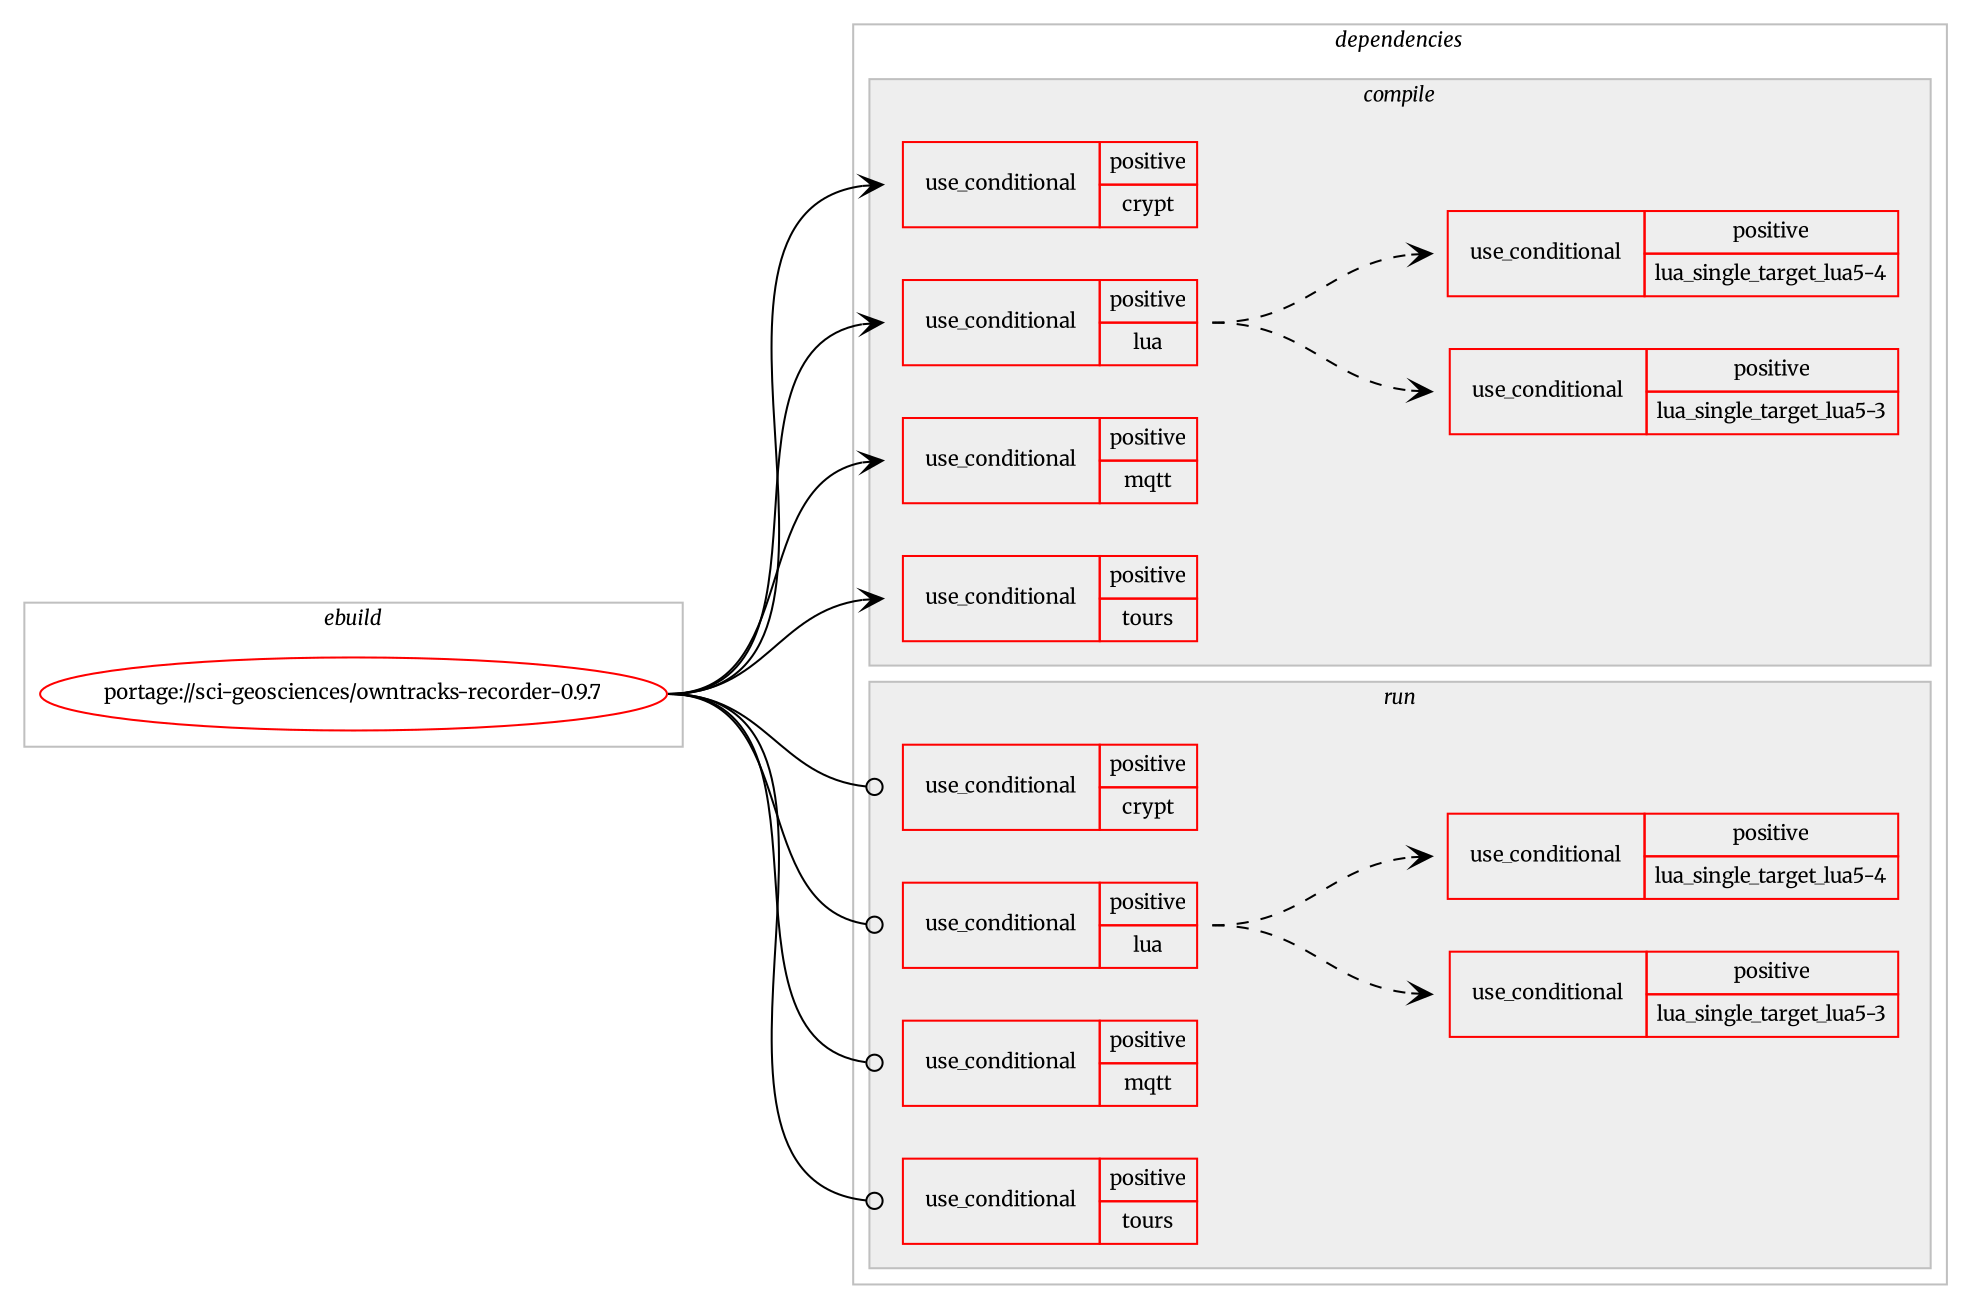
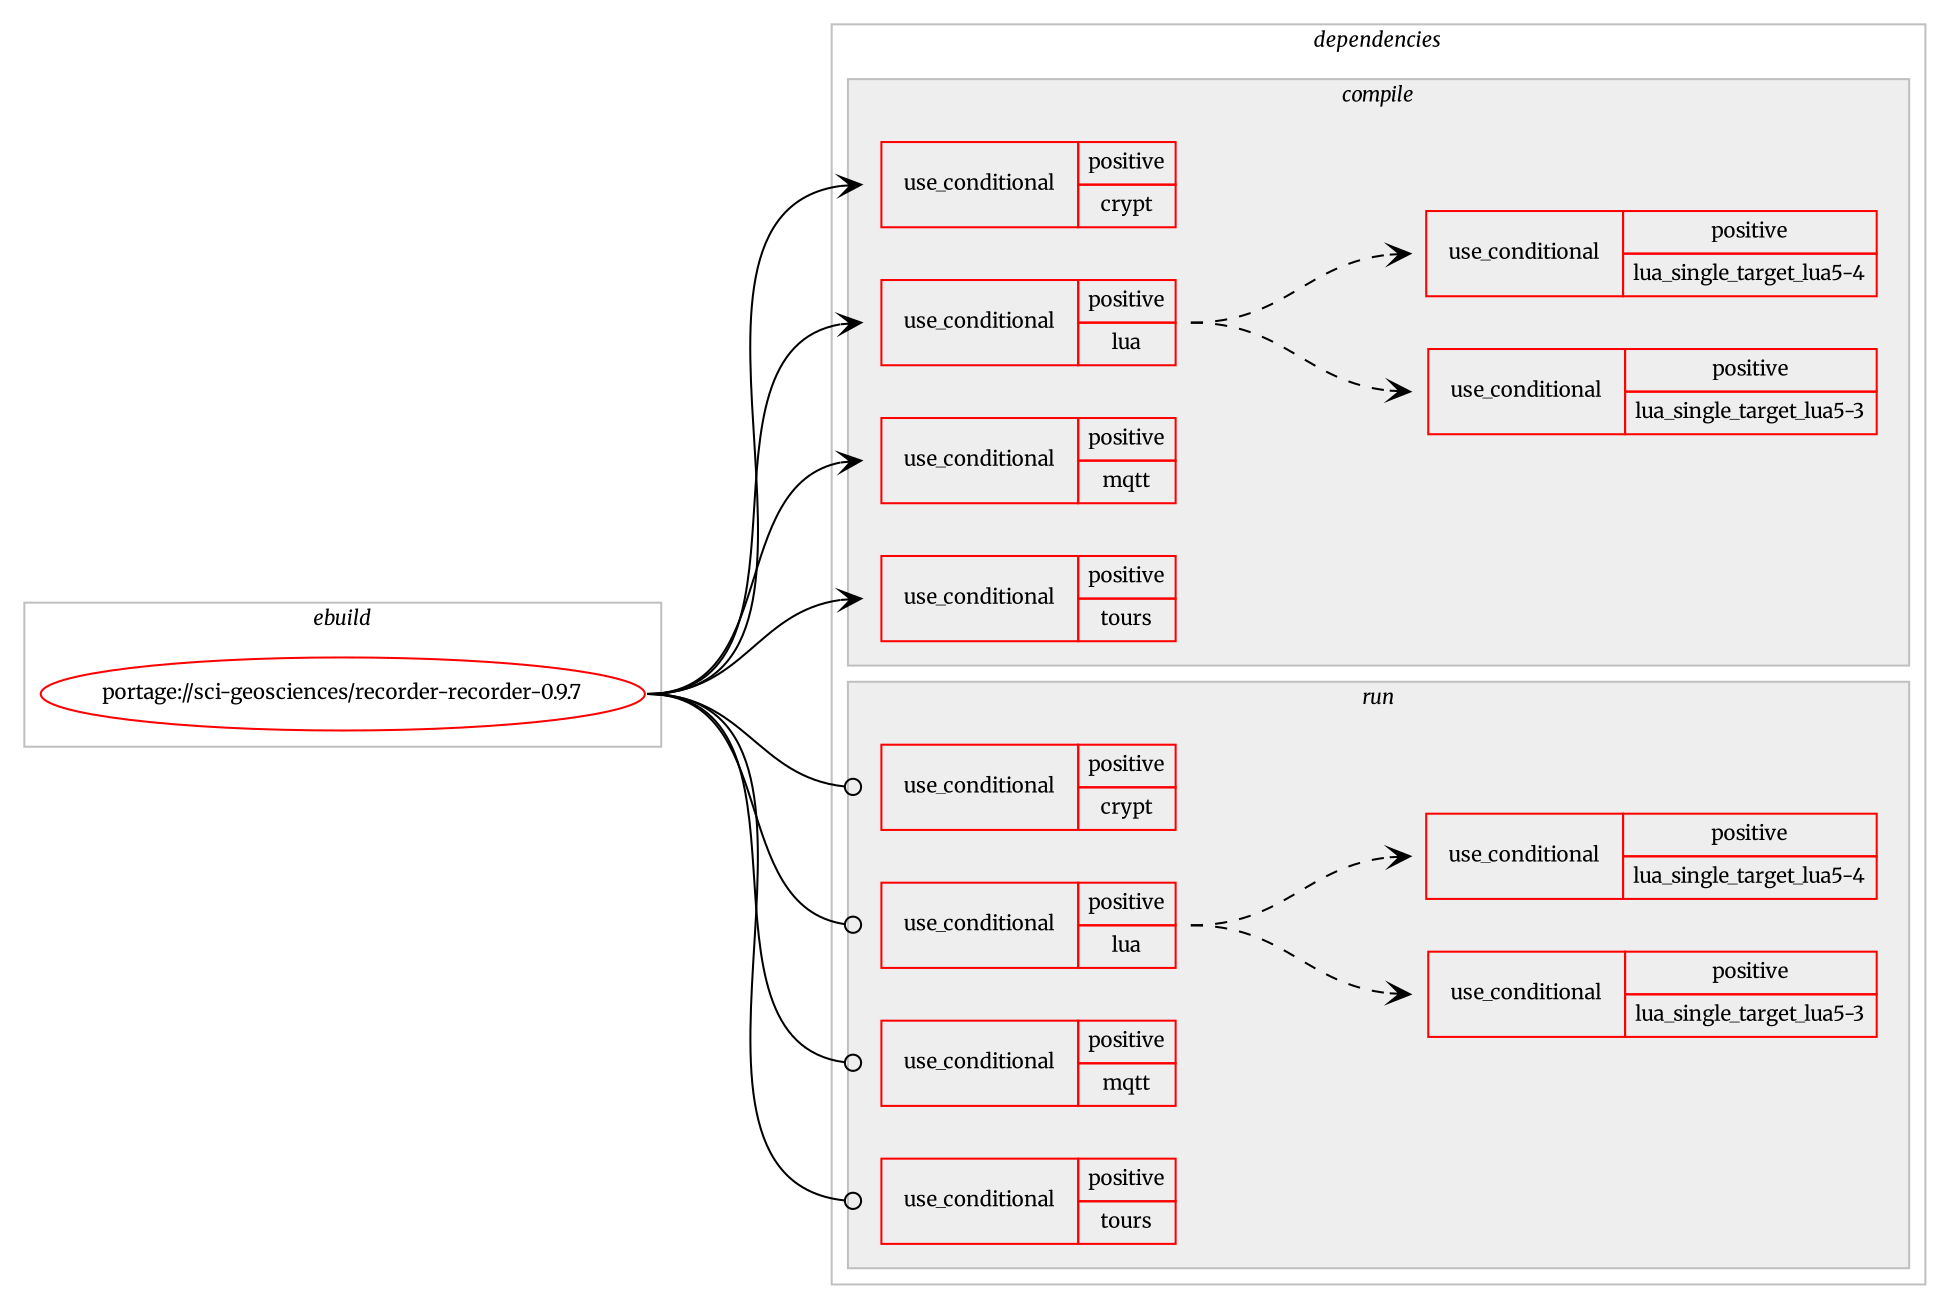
node "portage://sci-geosciences/owntracks-recorder-0.9.7": label "portage://sci-geosciences/owntracks-recorder-0.9.7" -> "portage://sci-geosciences/recorder-recorder-0.9.7"
